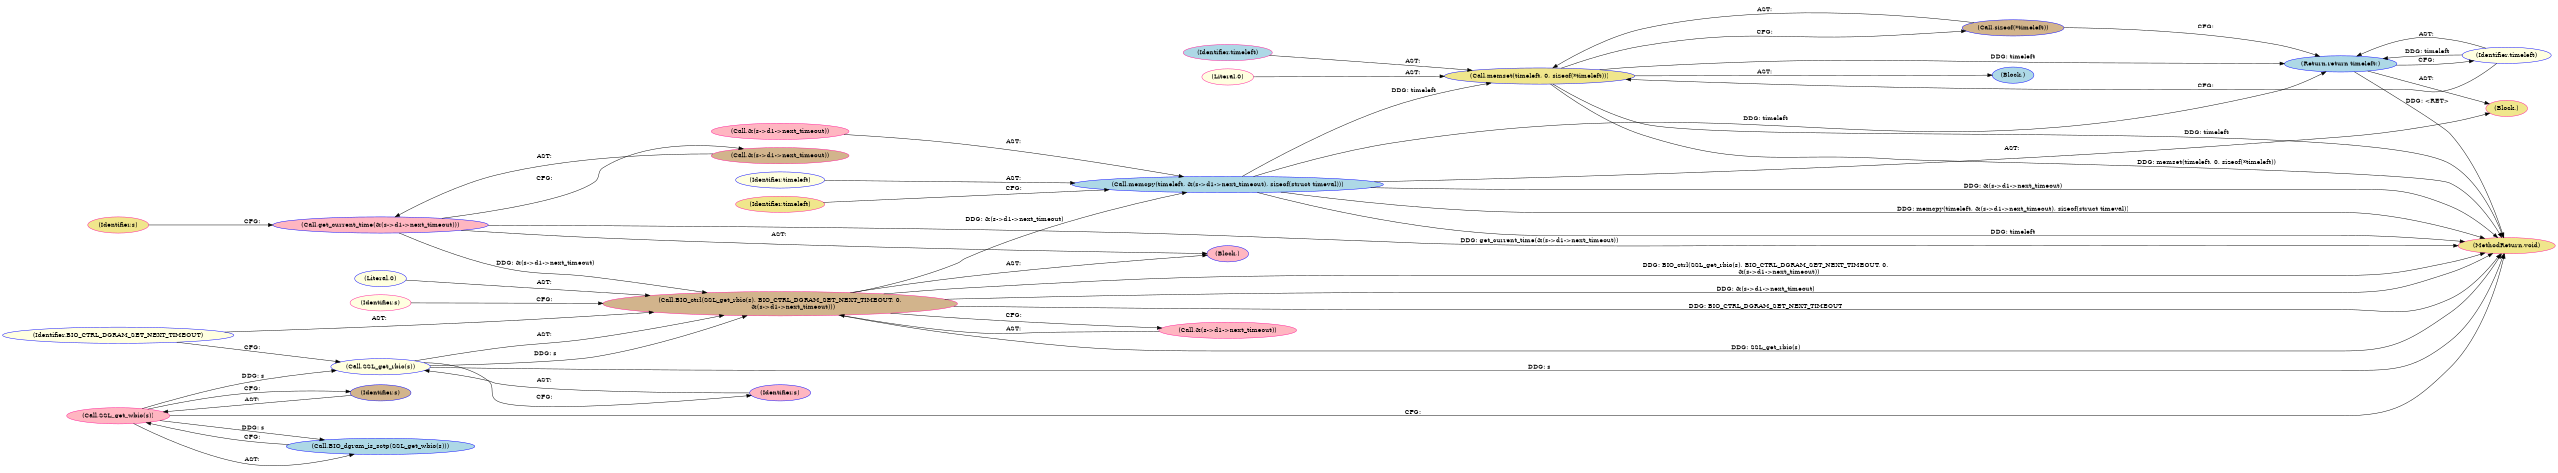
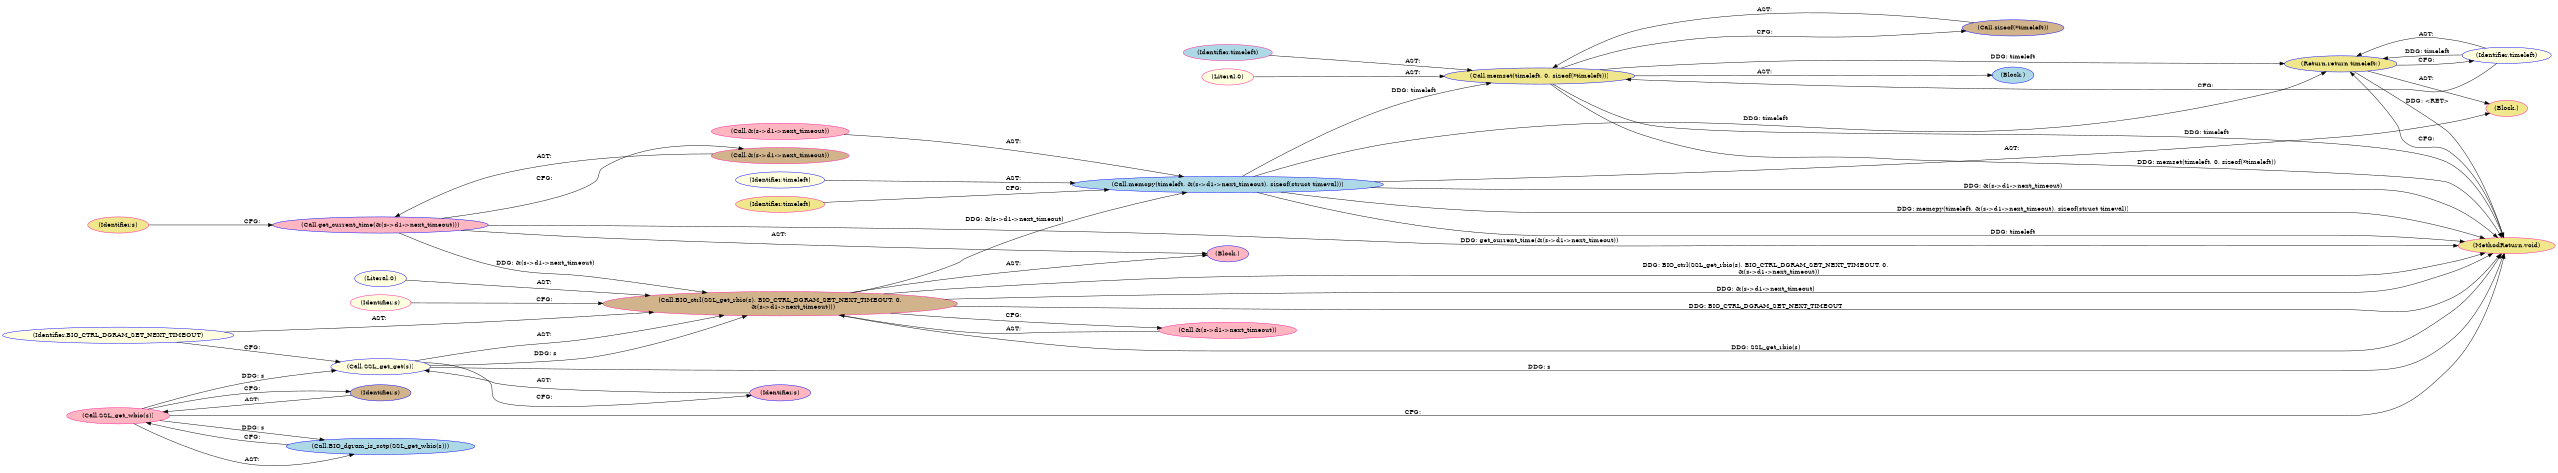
edge "(Call,sizeof(*timeleft))" -> "(Return,return timeleft;)": now "(MethodReturn,void)" -> "(Return,return timeleft;)"
node "(Return,return timeleft;)": fillcolor lightblue -> khaki
node "(Call,SSL_get_rbio(s))": label "(Call,SSL_get_rbio(s))" -> "(Call,SSL_get_get(s))"
